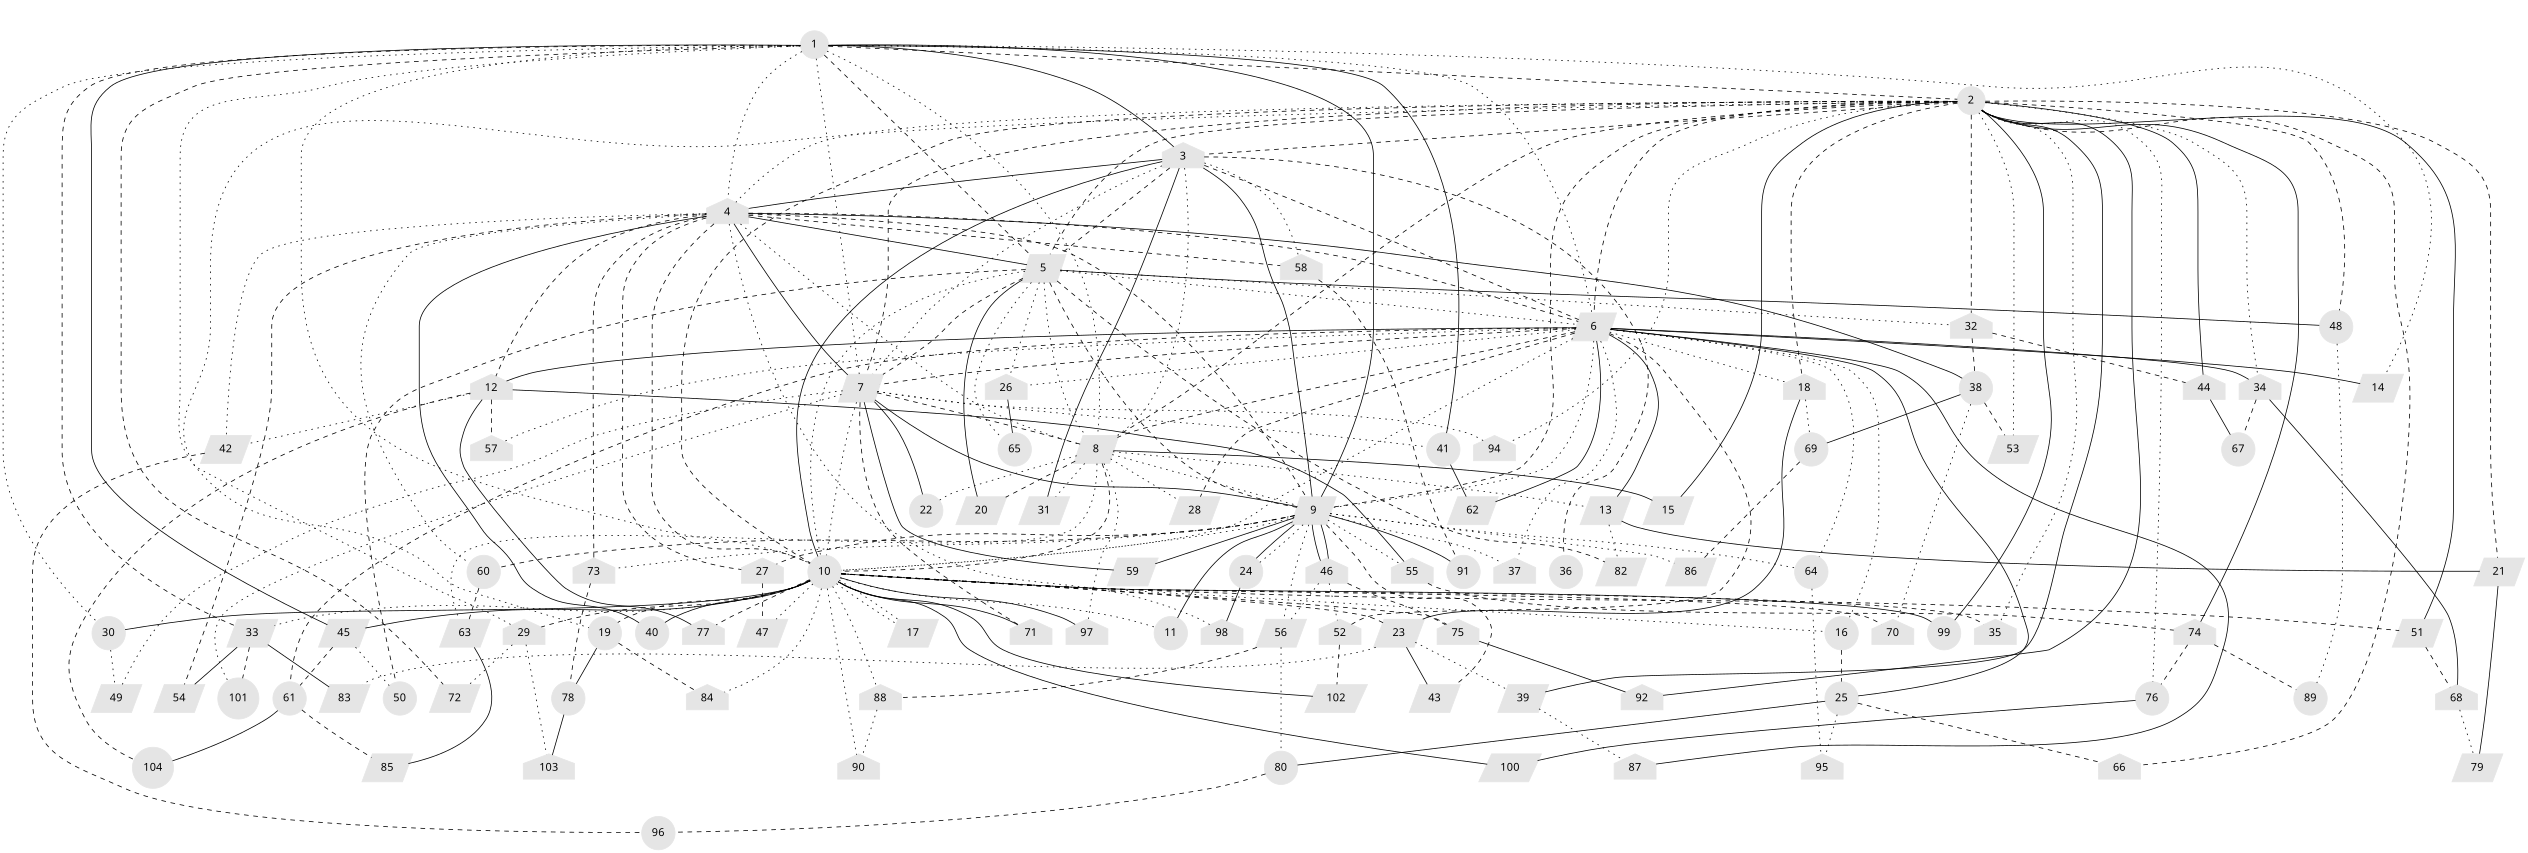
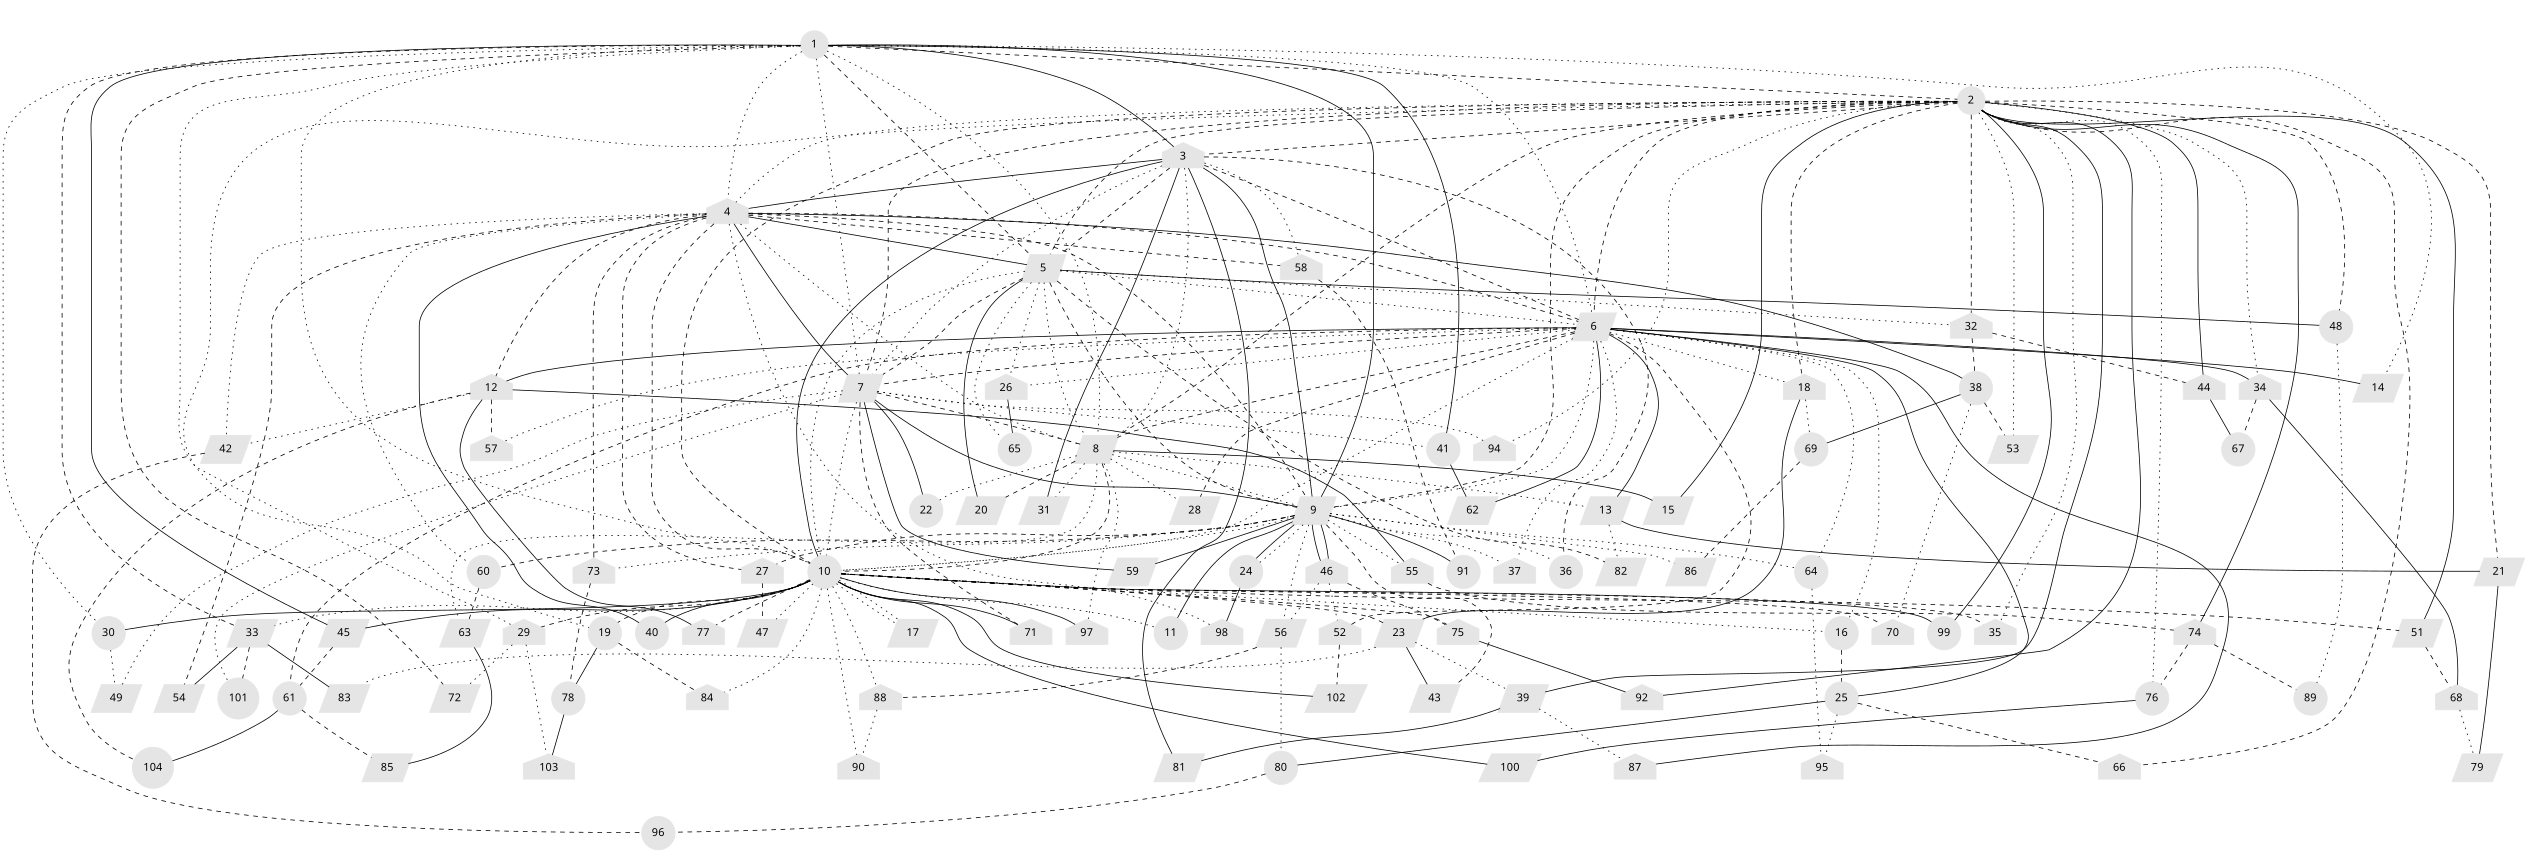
edge "9" -- "36": added
node "50": removed
node "81": added
